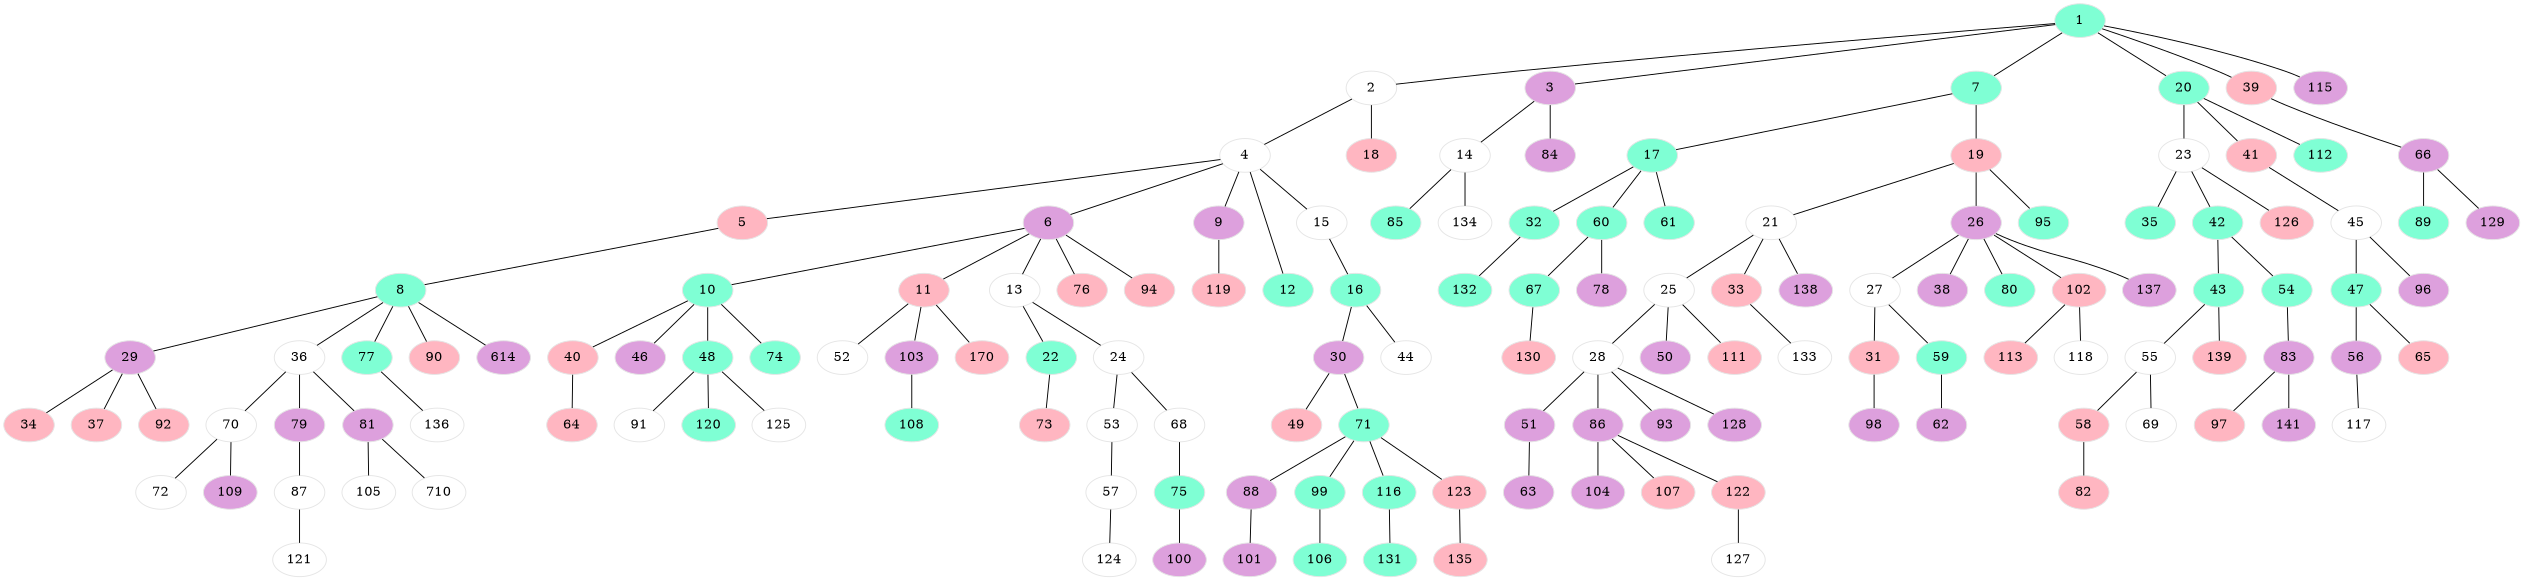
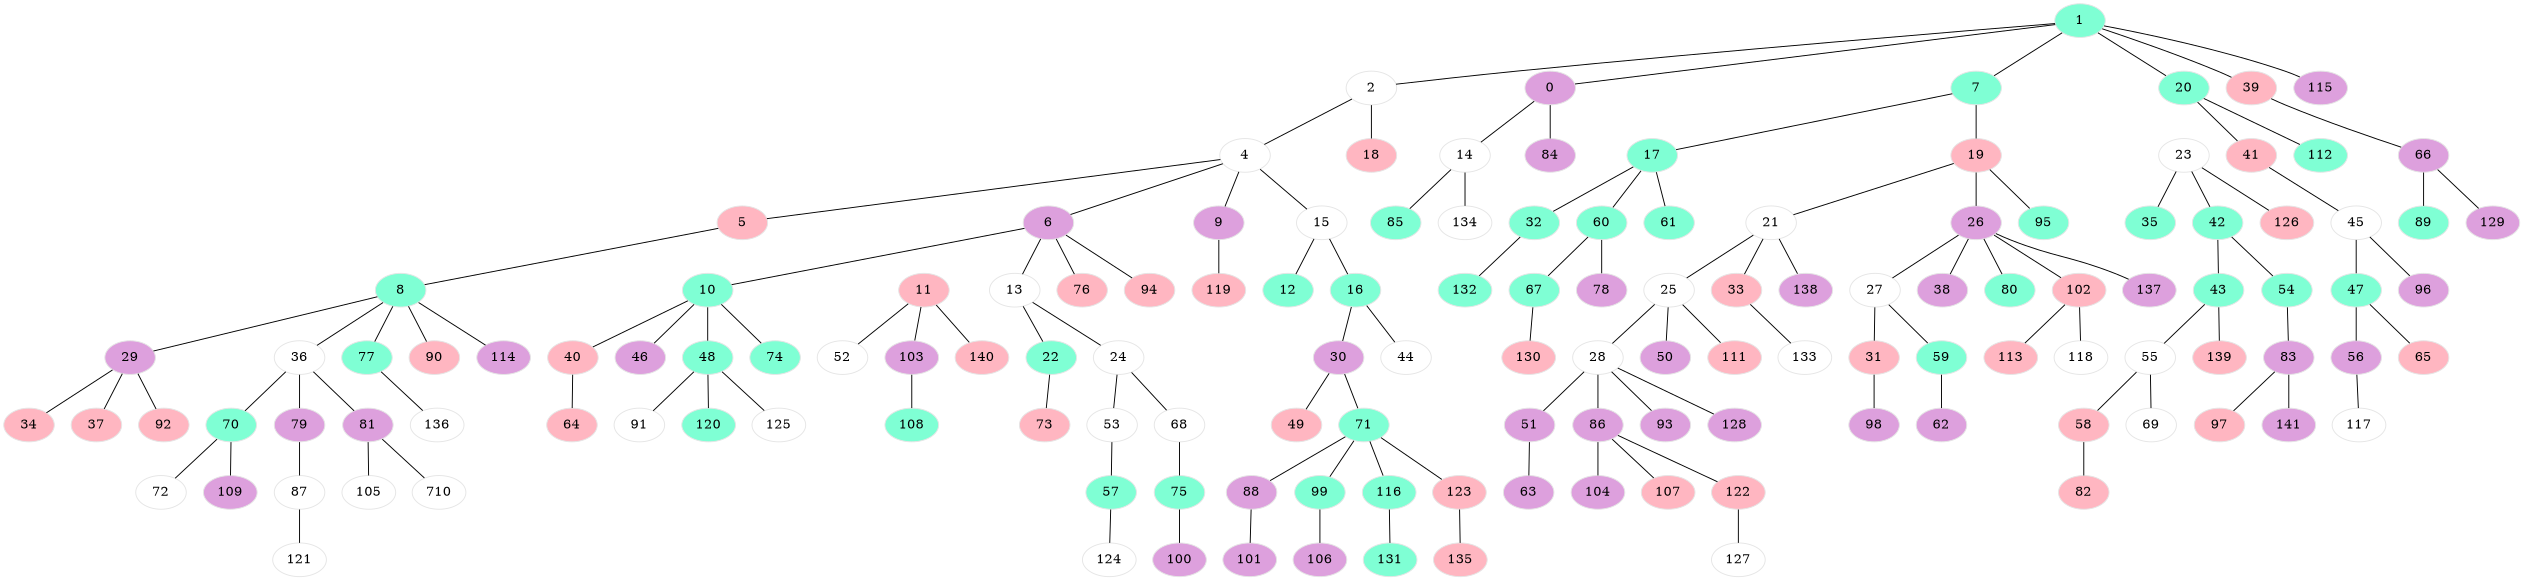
node "3": label "3" -> "0"
edge "20" -- "23": removed
edge "4" -- "12": now "15" -- "12"
edge "6" -- "11": removed
node "614": label "614" -> "114"
node "170": label "170" -> "140"
node "70": fillcolor white -> aquamarine
node "57": fillcolor white -> aquamarine
node "106": fillcolor aquamarine -> plum
